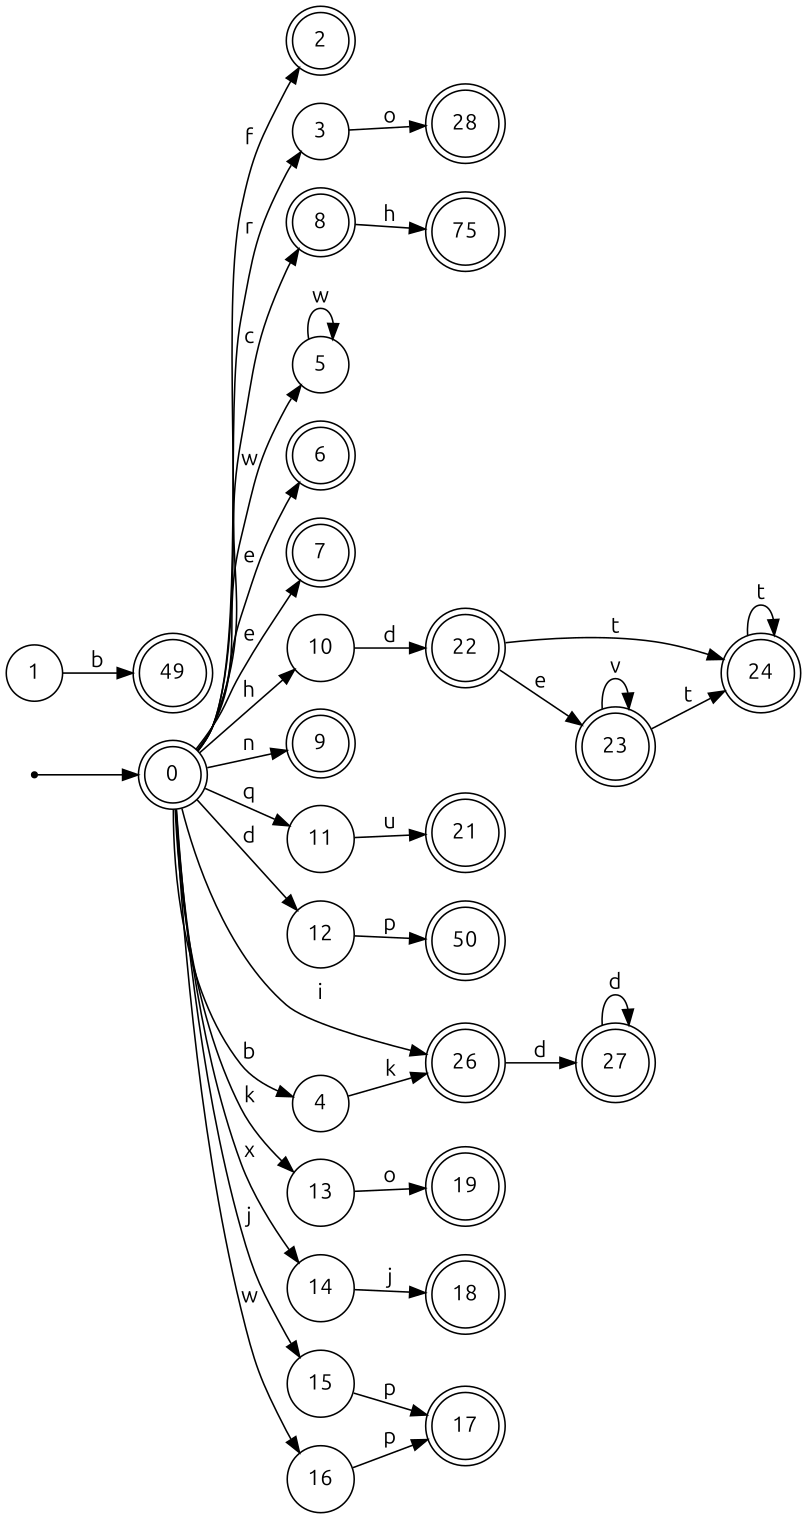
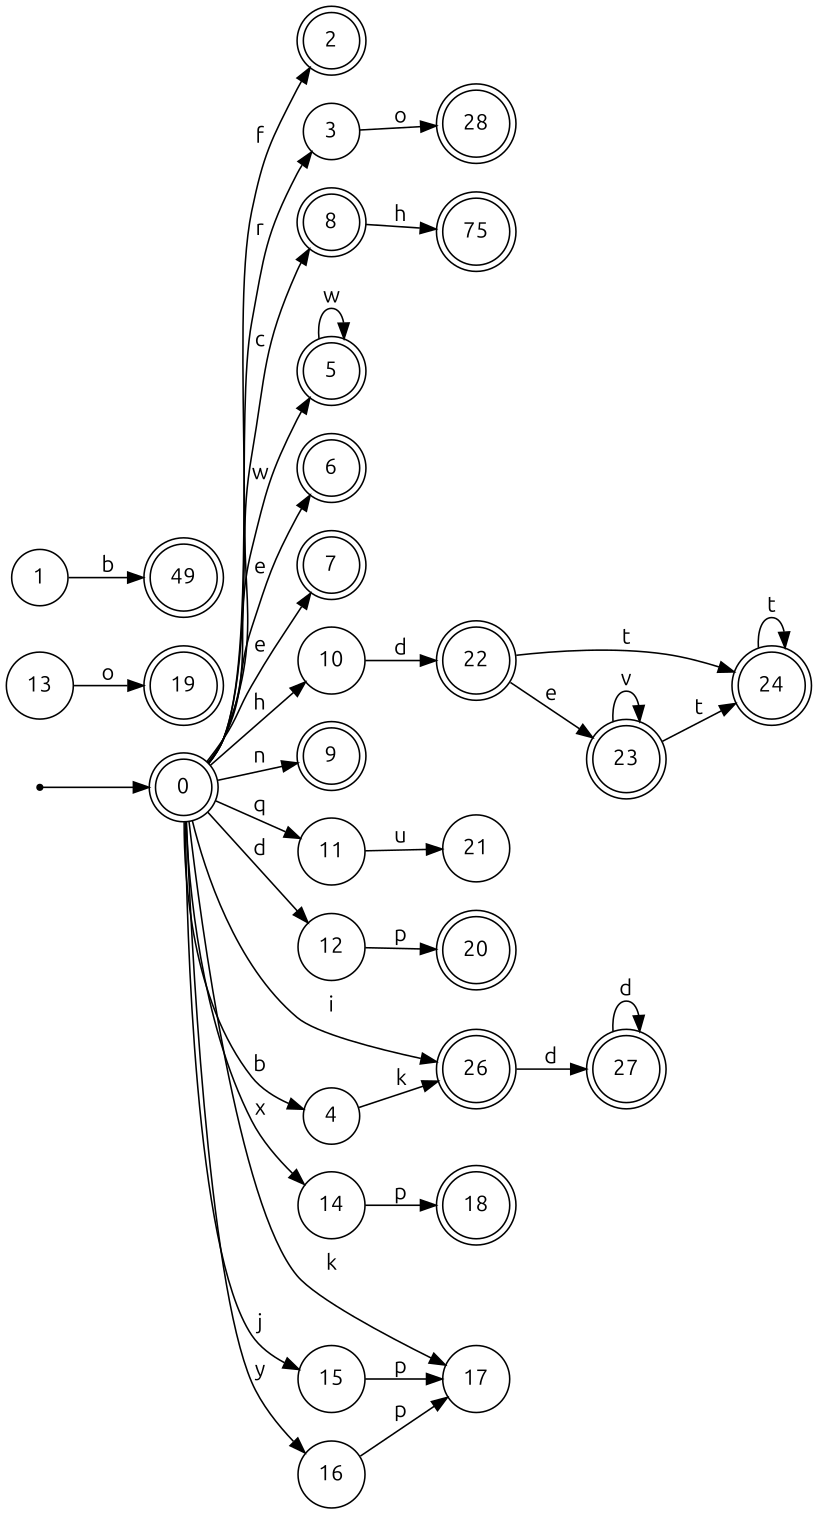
node "5": shape circle -> doublecircle
node "21": shape doublecircle -> circle
node "50": label "50" -> "20"
edge "0" -> "13": now "0" -> "17"
edge "14" -> "18": label "j" -> "p"
edge "0" -> "16": label "w" -> "y"
node "17": shape doublecircle -> circle
